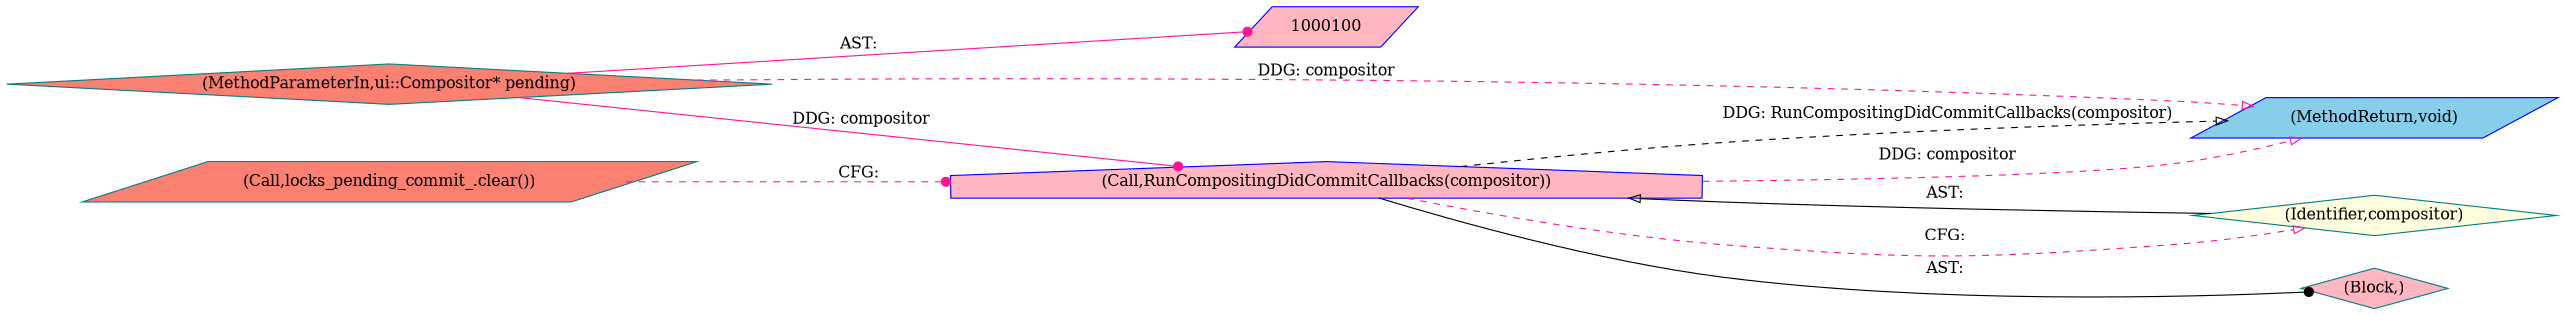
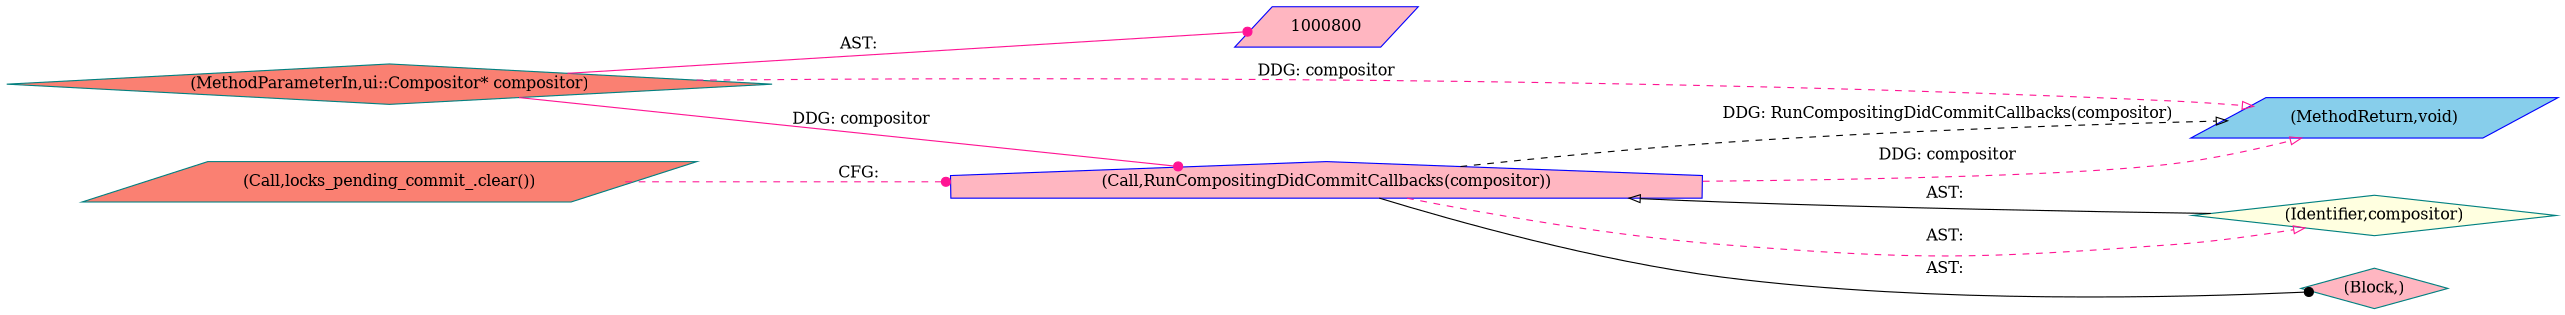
node "1000100": label "1000100" -> "1000800"
node "(MethodParameterIn,ui::Compositor* pending)": label "(MethodParameterIn,ui::Compositor* pending)" -> "(MethodParameterIn,ui::Compositor* compositor)"
edge "(Call,RunCompositingDidCommitCallbacks(compositor))" -> "(Identifier,compositor)": label "CFG: " -> "AST: "
